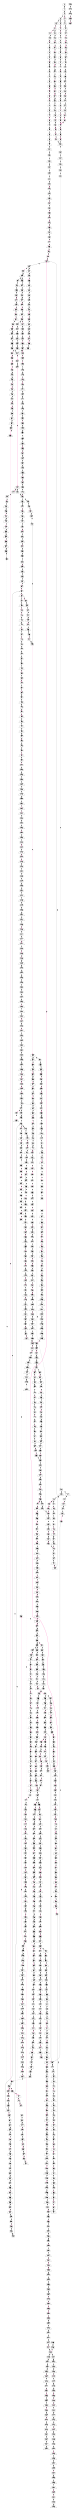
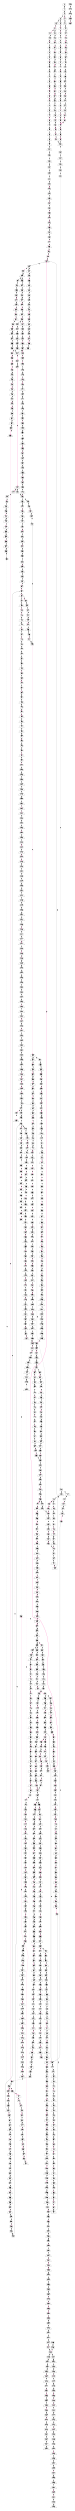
node "S855": added
node "S192": added
